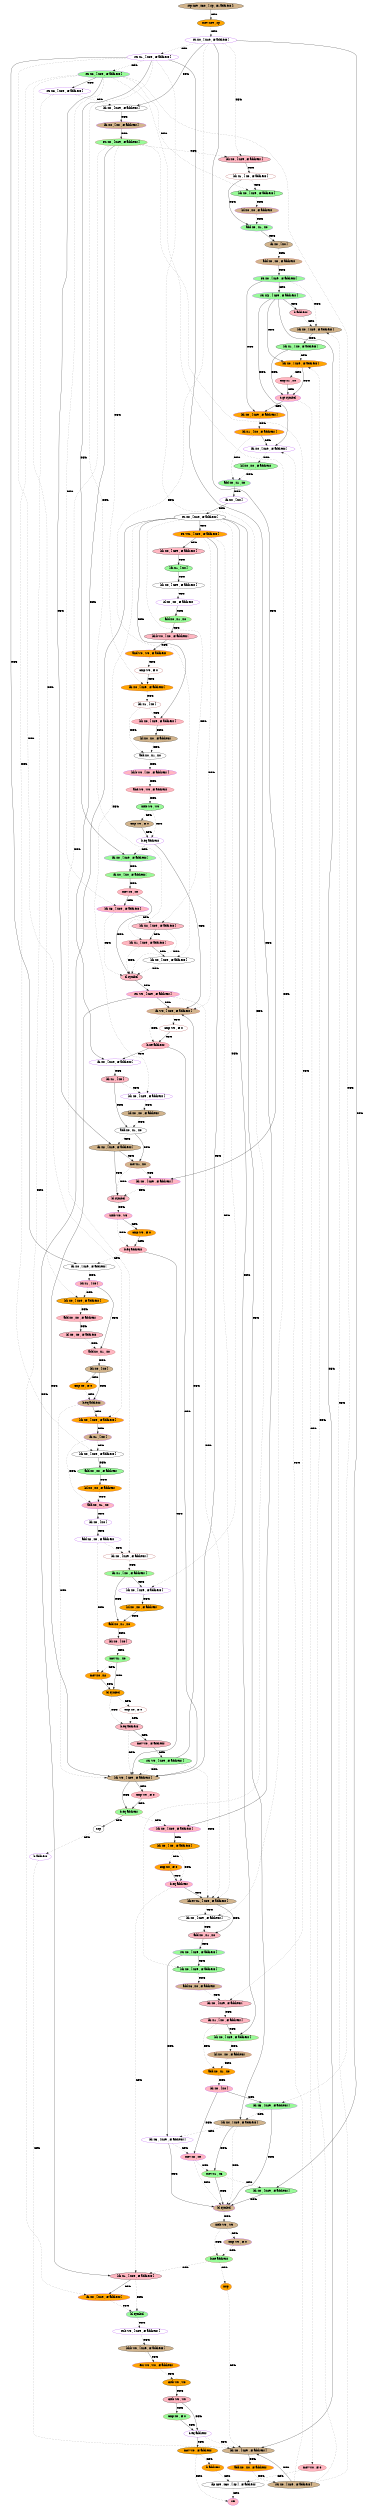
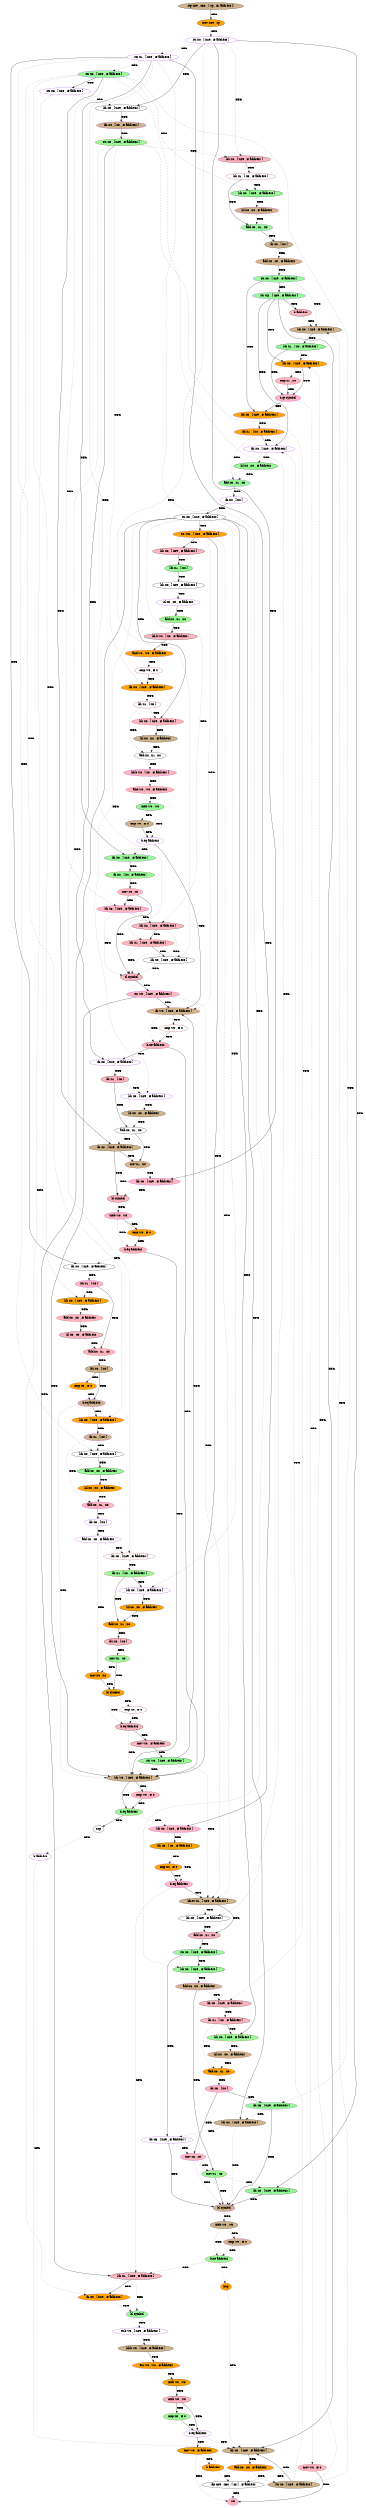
edge "ldr x4 , [ x29 , # address ]" -> "mov x1 , x6": now "add x6 , x0 , # address" -> "mov x1 , x6"
edge "mov w0 , # 0" -> "ret": added, label "DFG"
